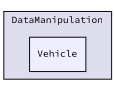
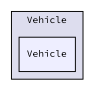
cluster "DataManipulation": label "DataManipulation" -> "Vehicle"
